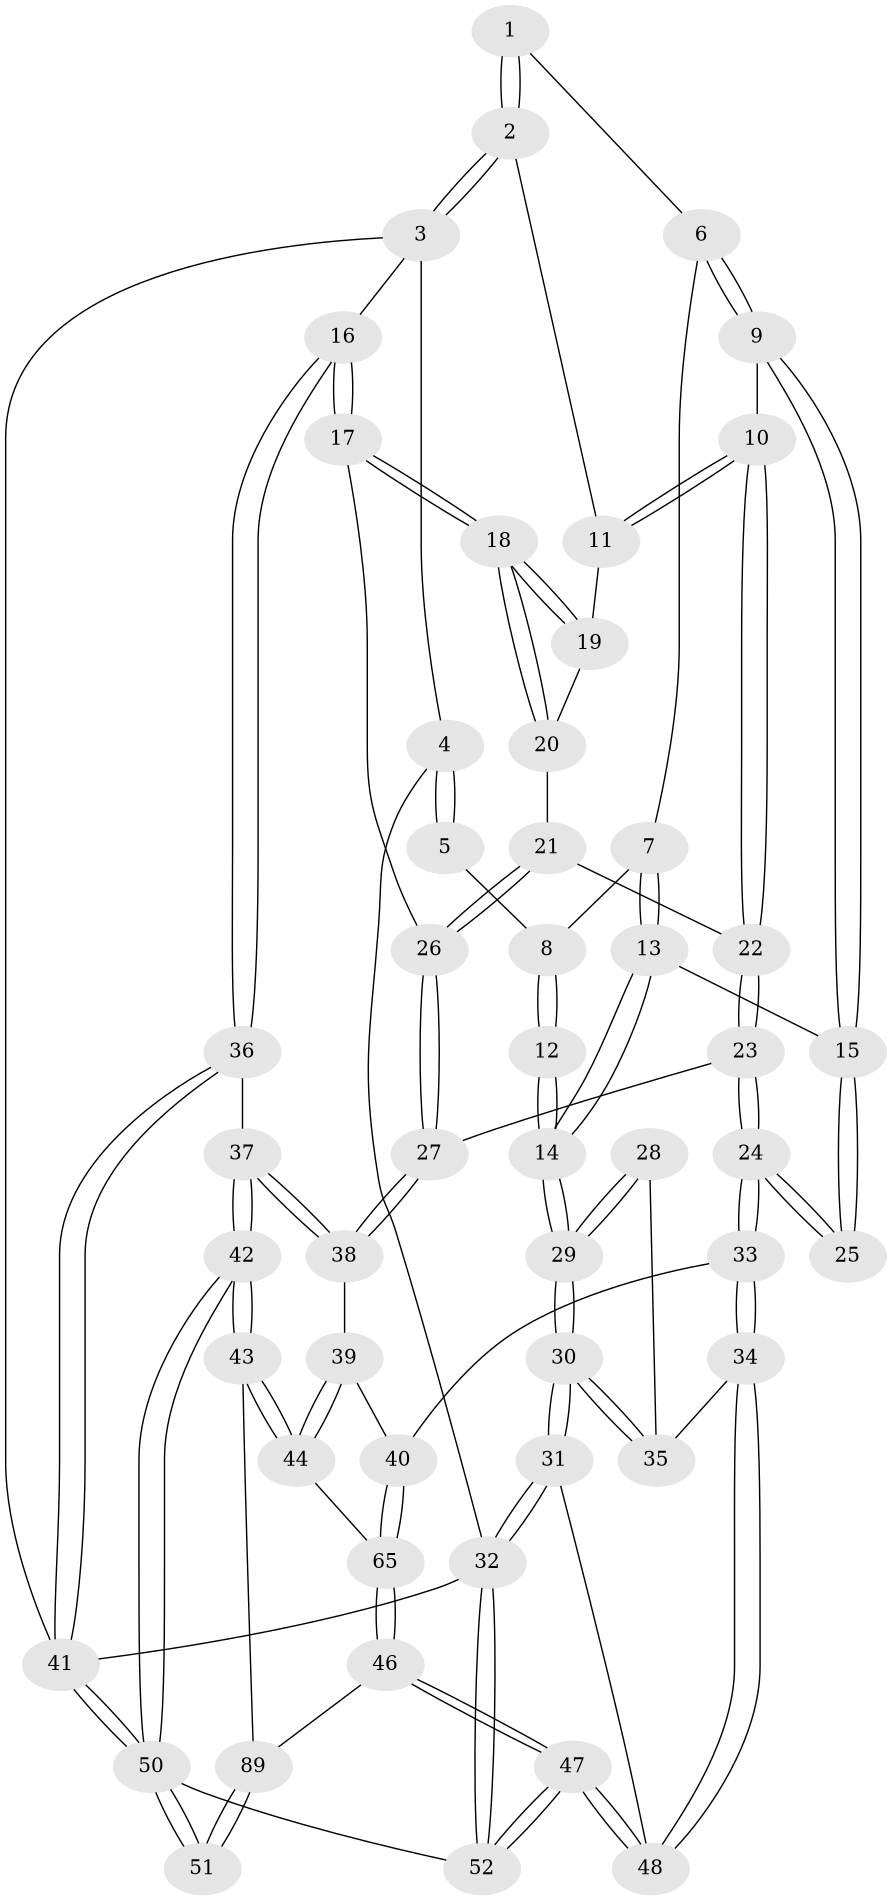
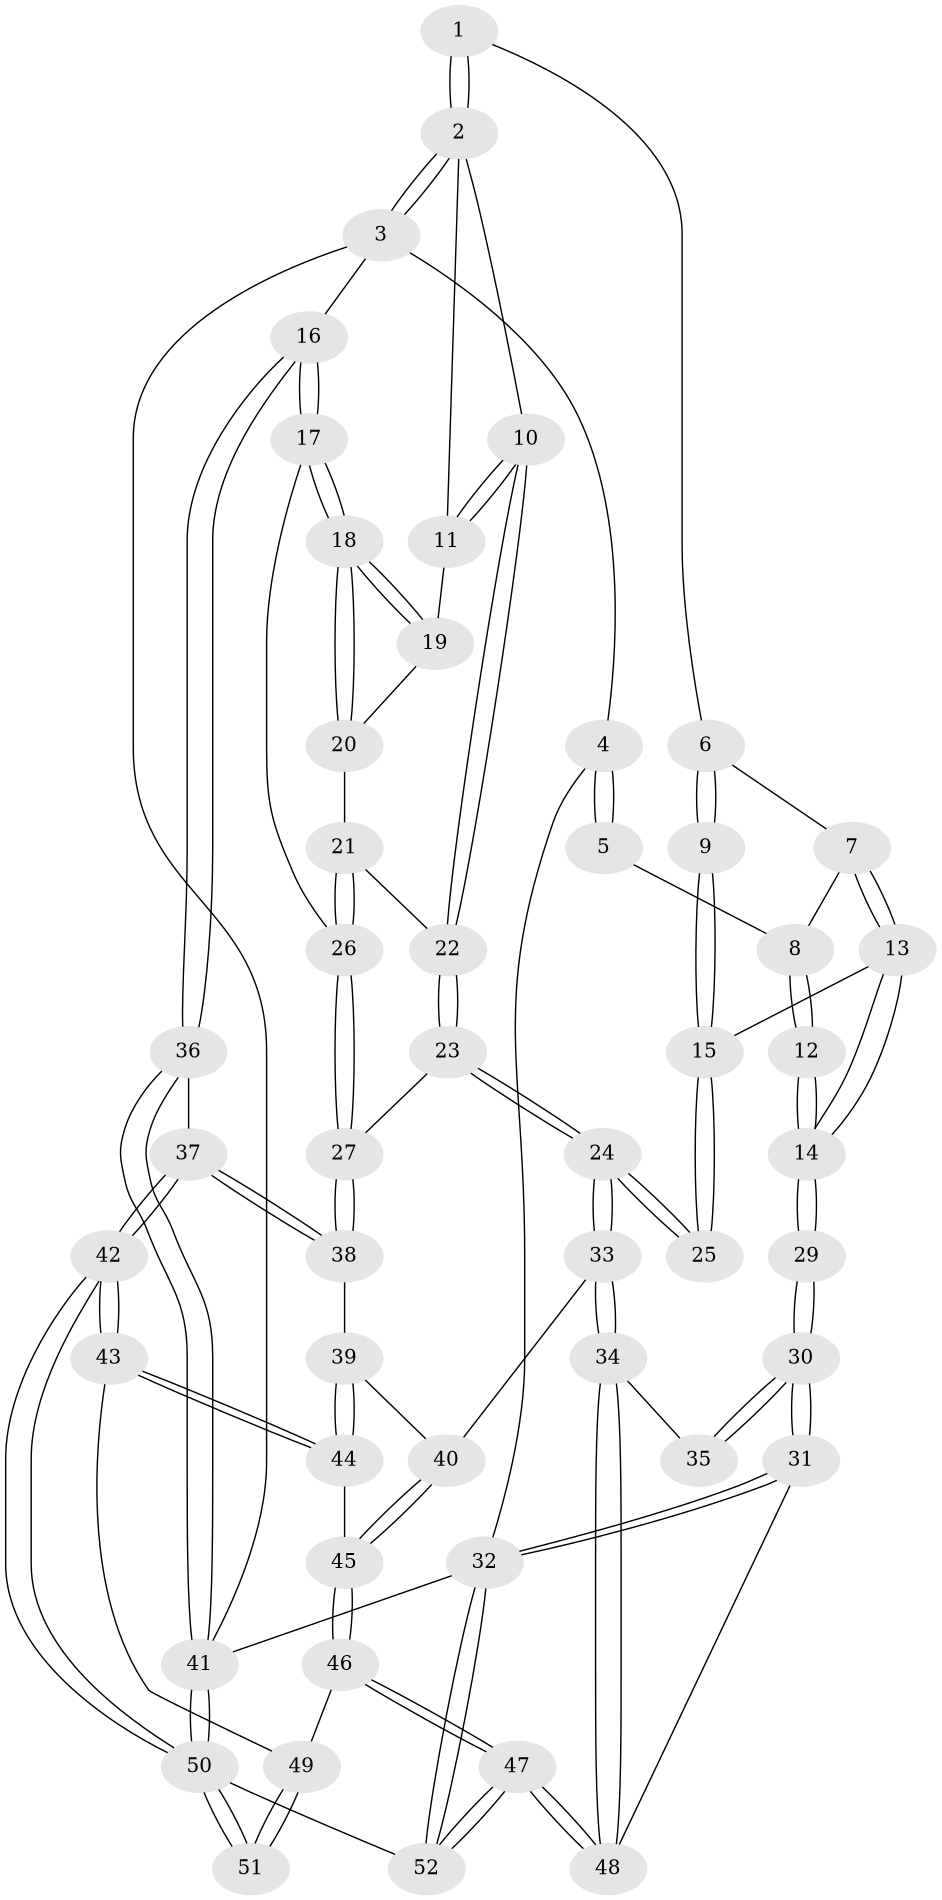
edge "9" -- "10": now "2" -- "10"
node "28": removed
node "65": label "65" -> "45"
node "89": label "89" -> "49"
